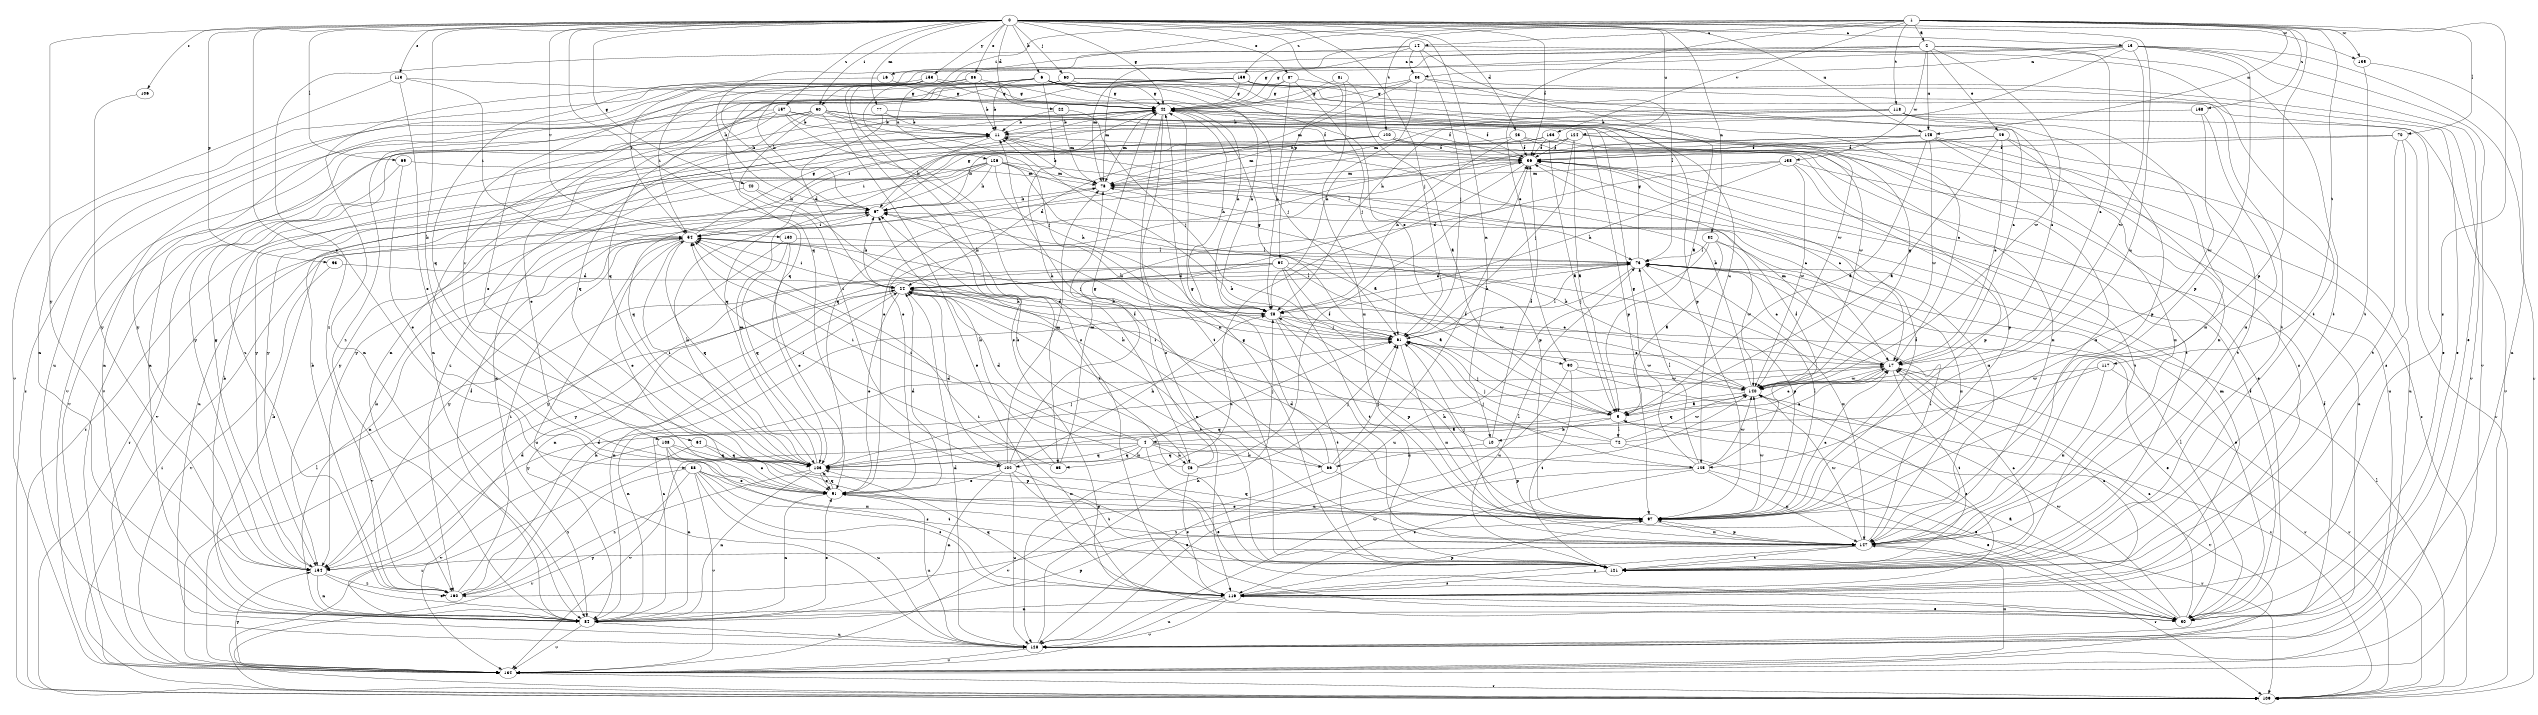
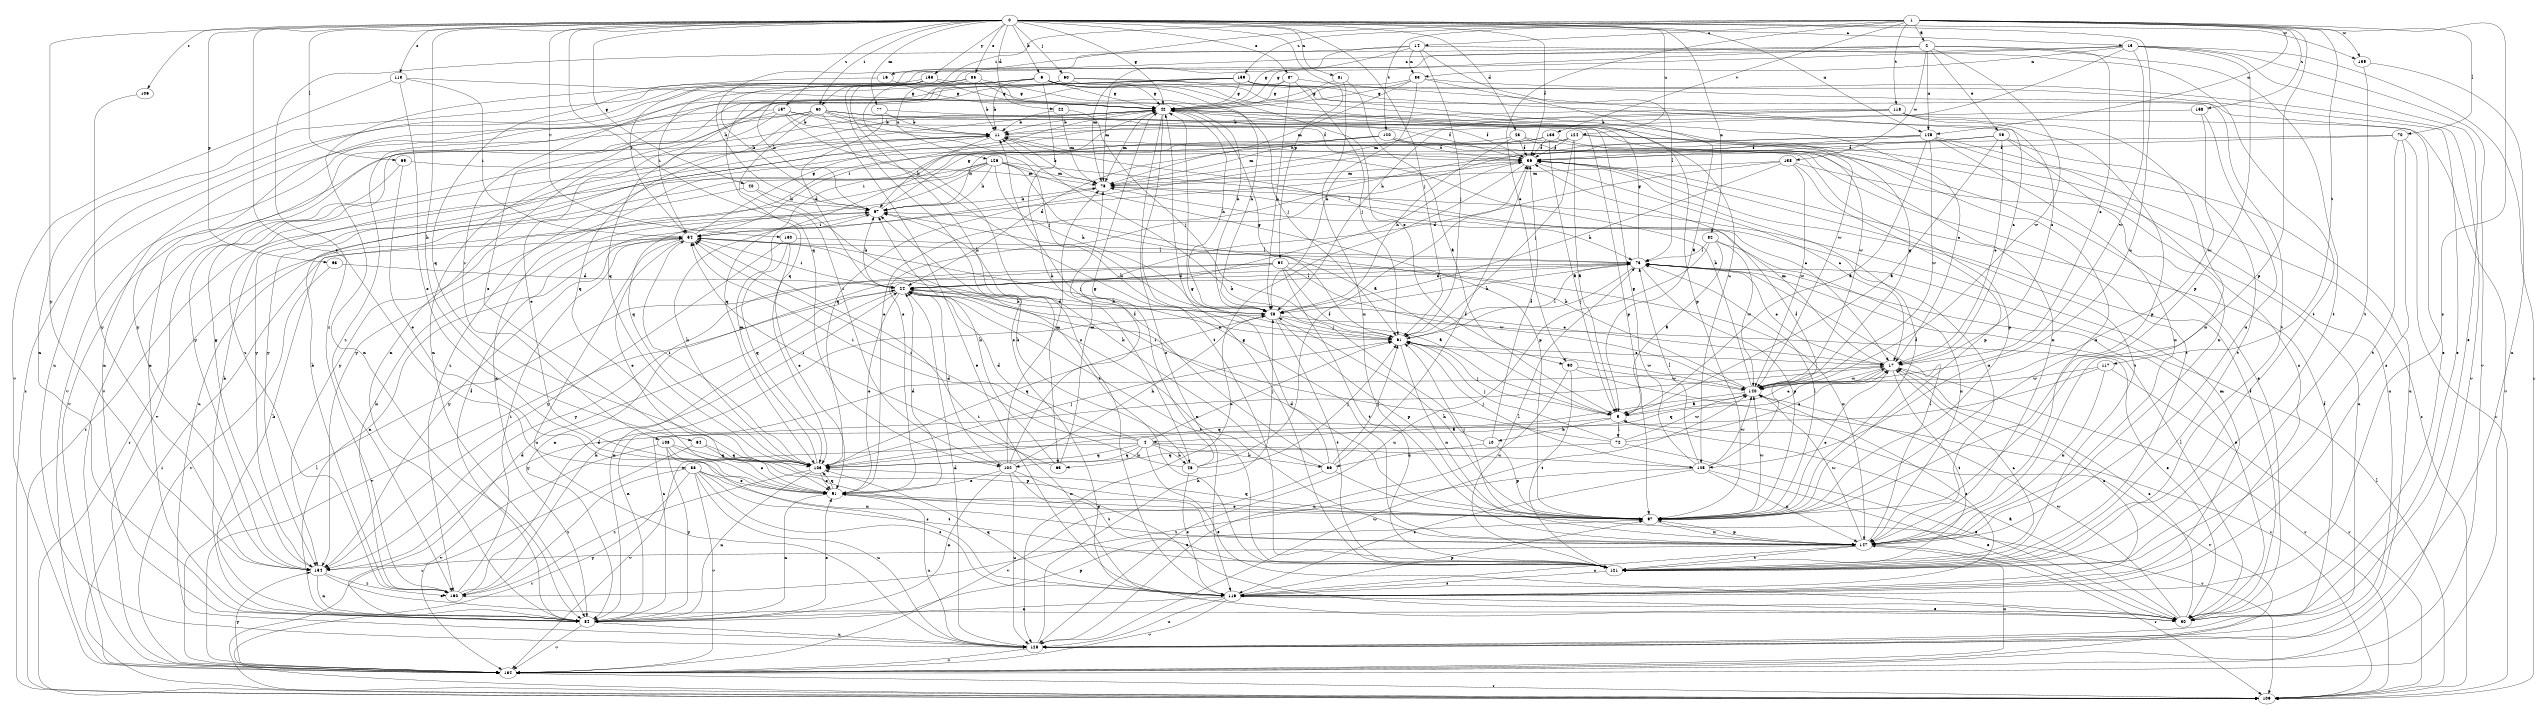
edge "0" -> "10": now "0" -> "81"
edge "54" -> "103": now "48" -> "103"
edge "108" -> "84": label "n" -> "y"
